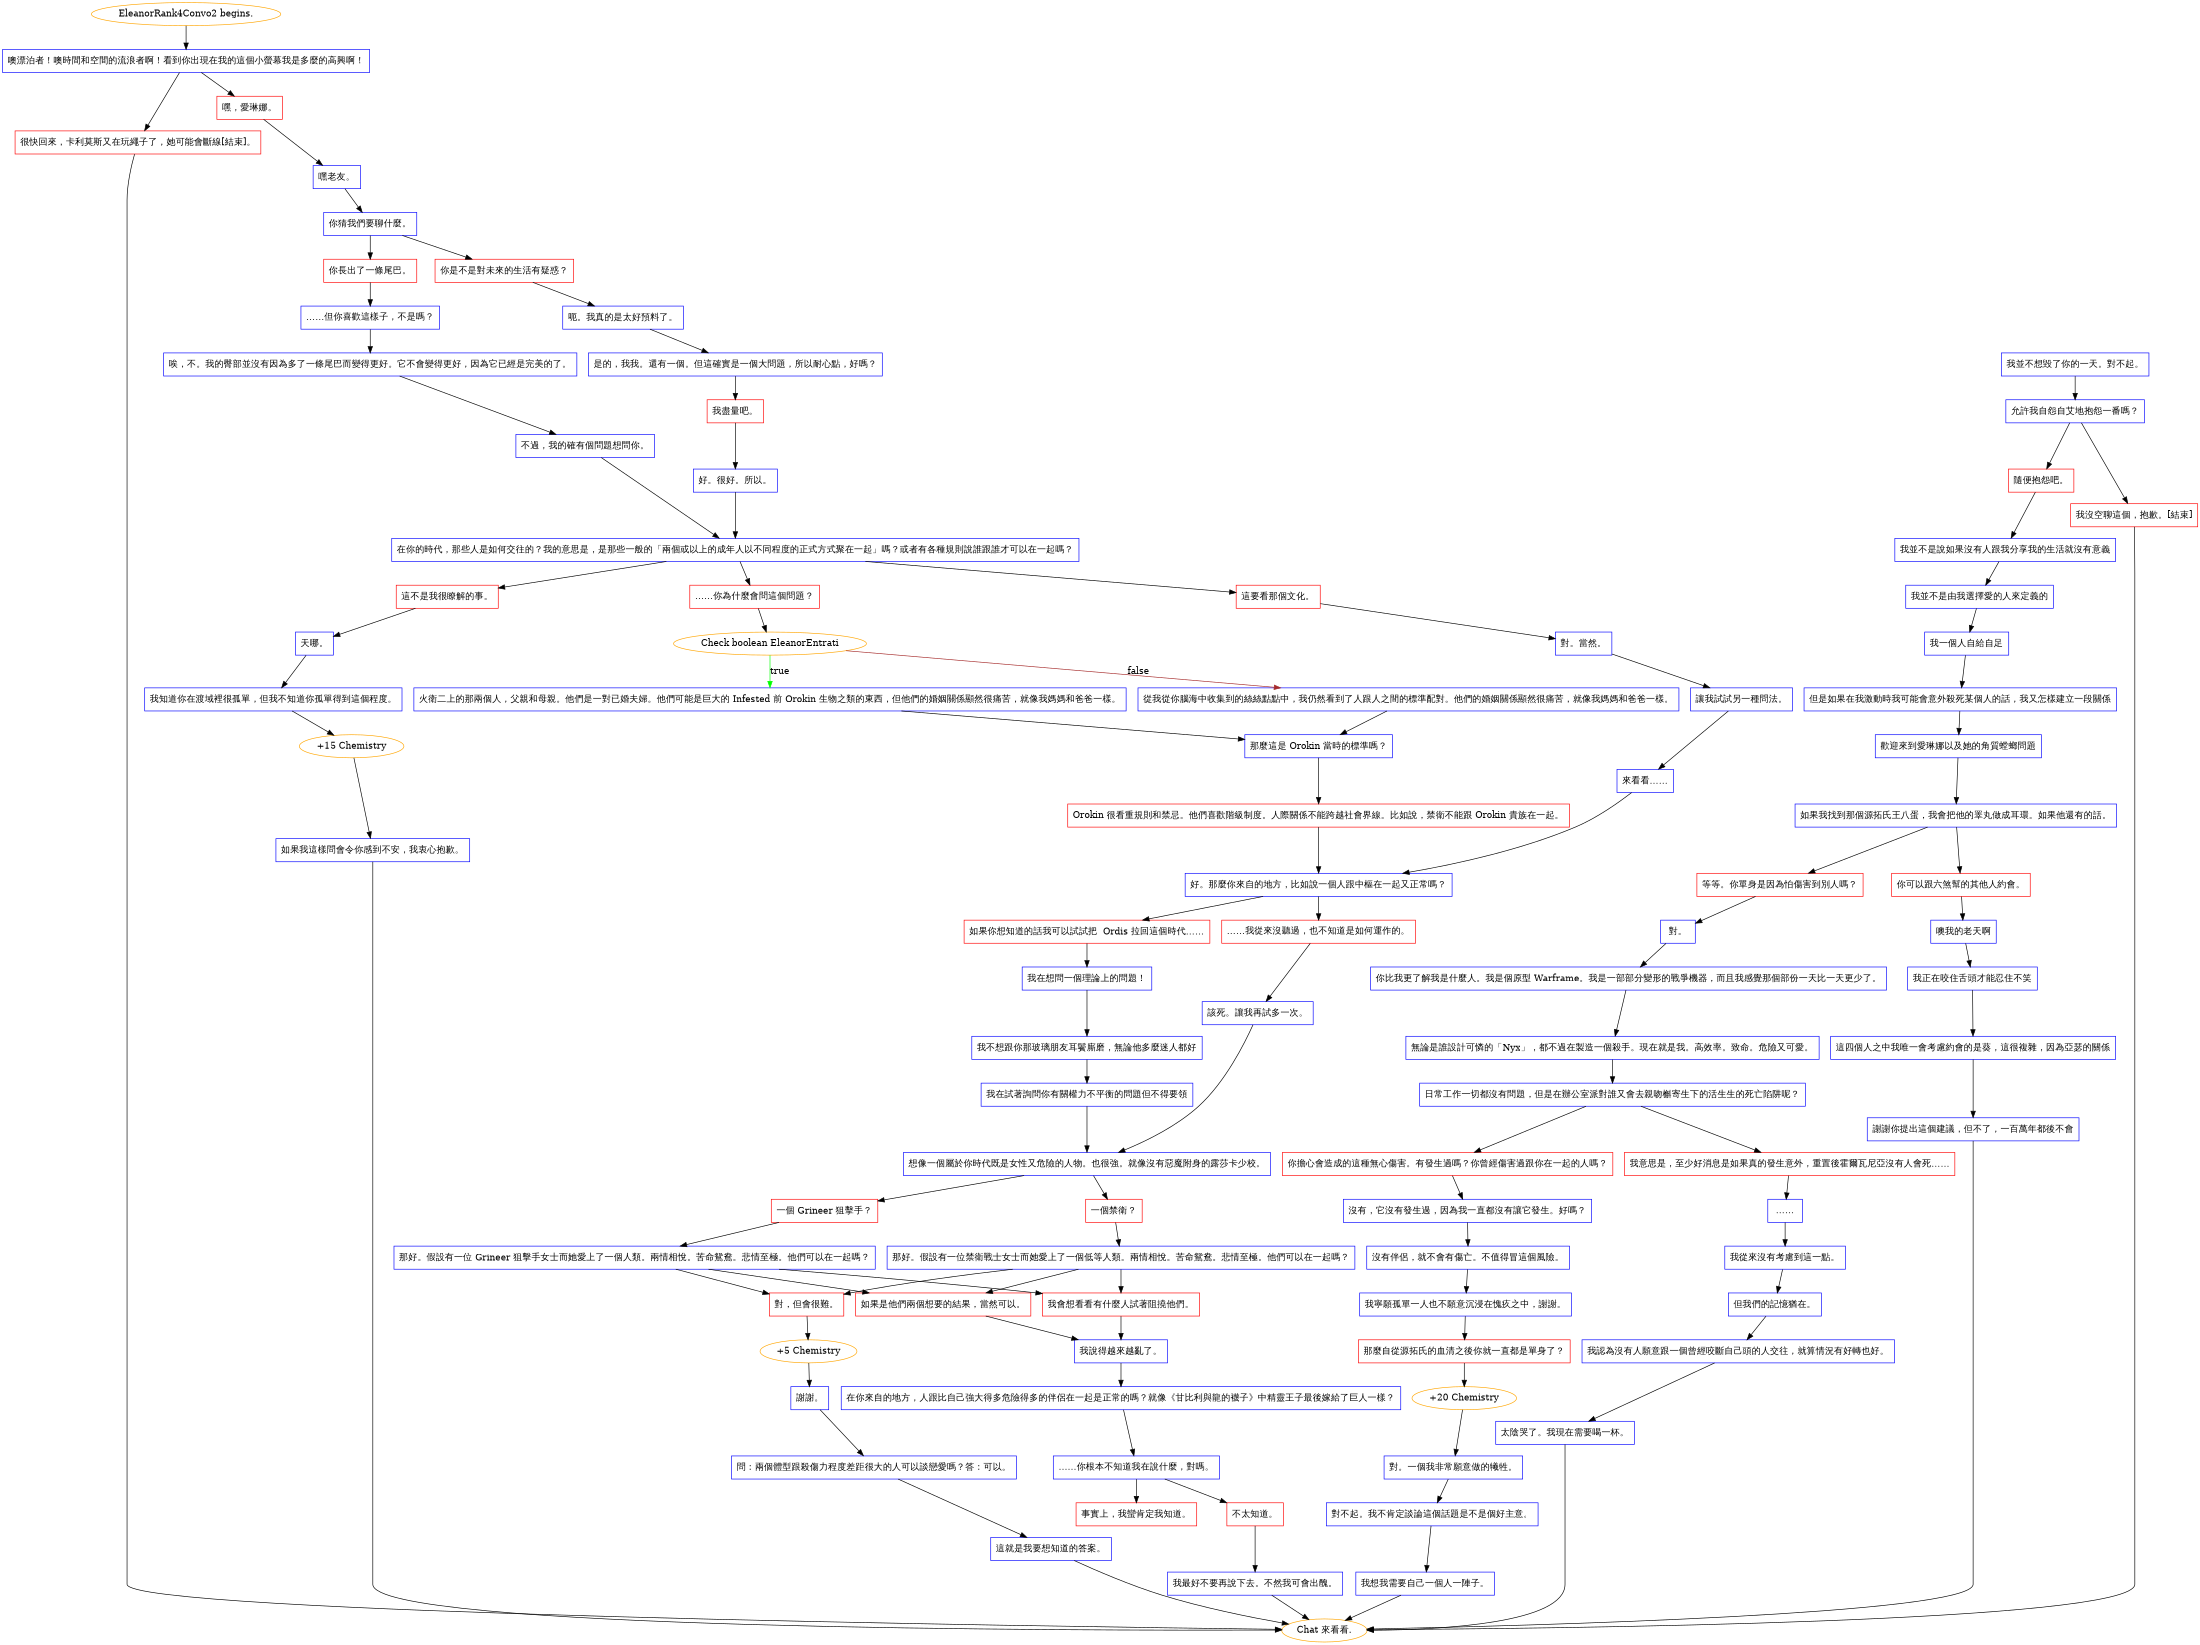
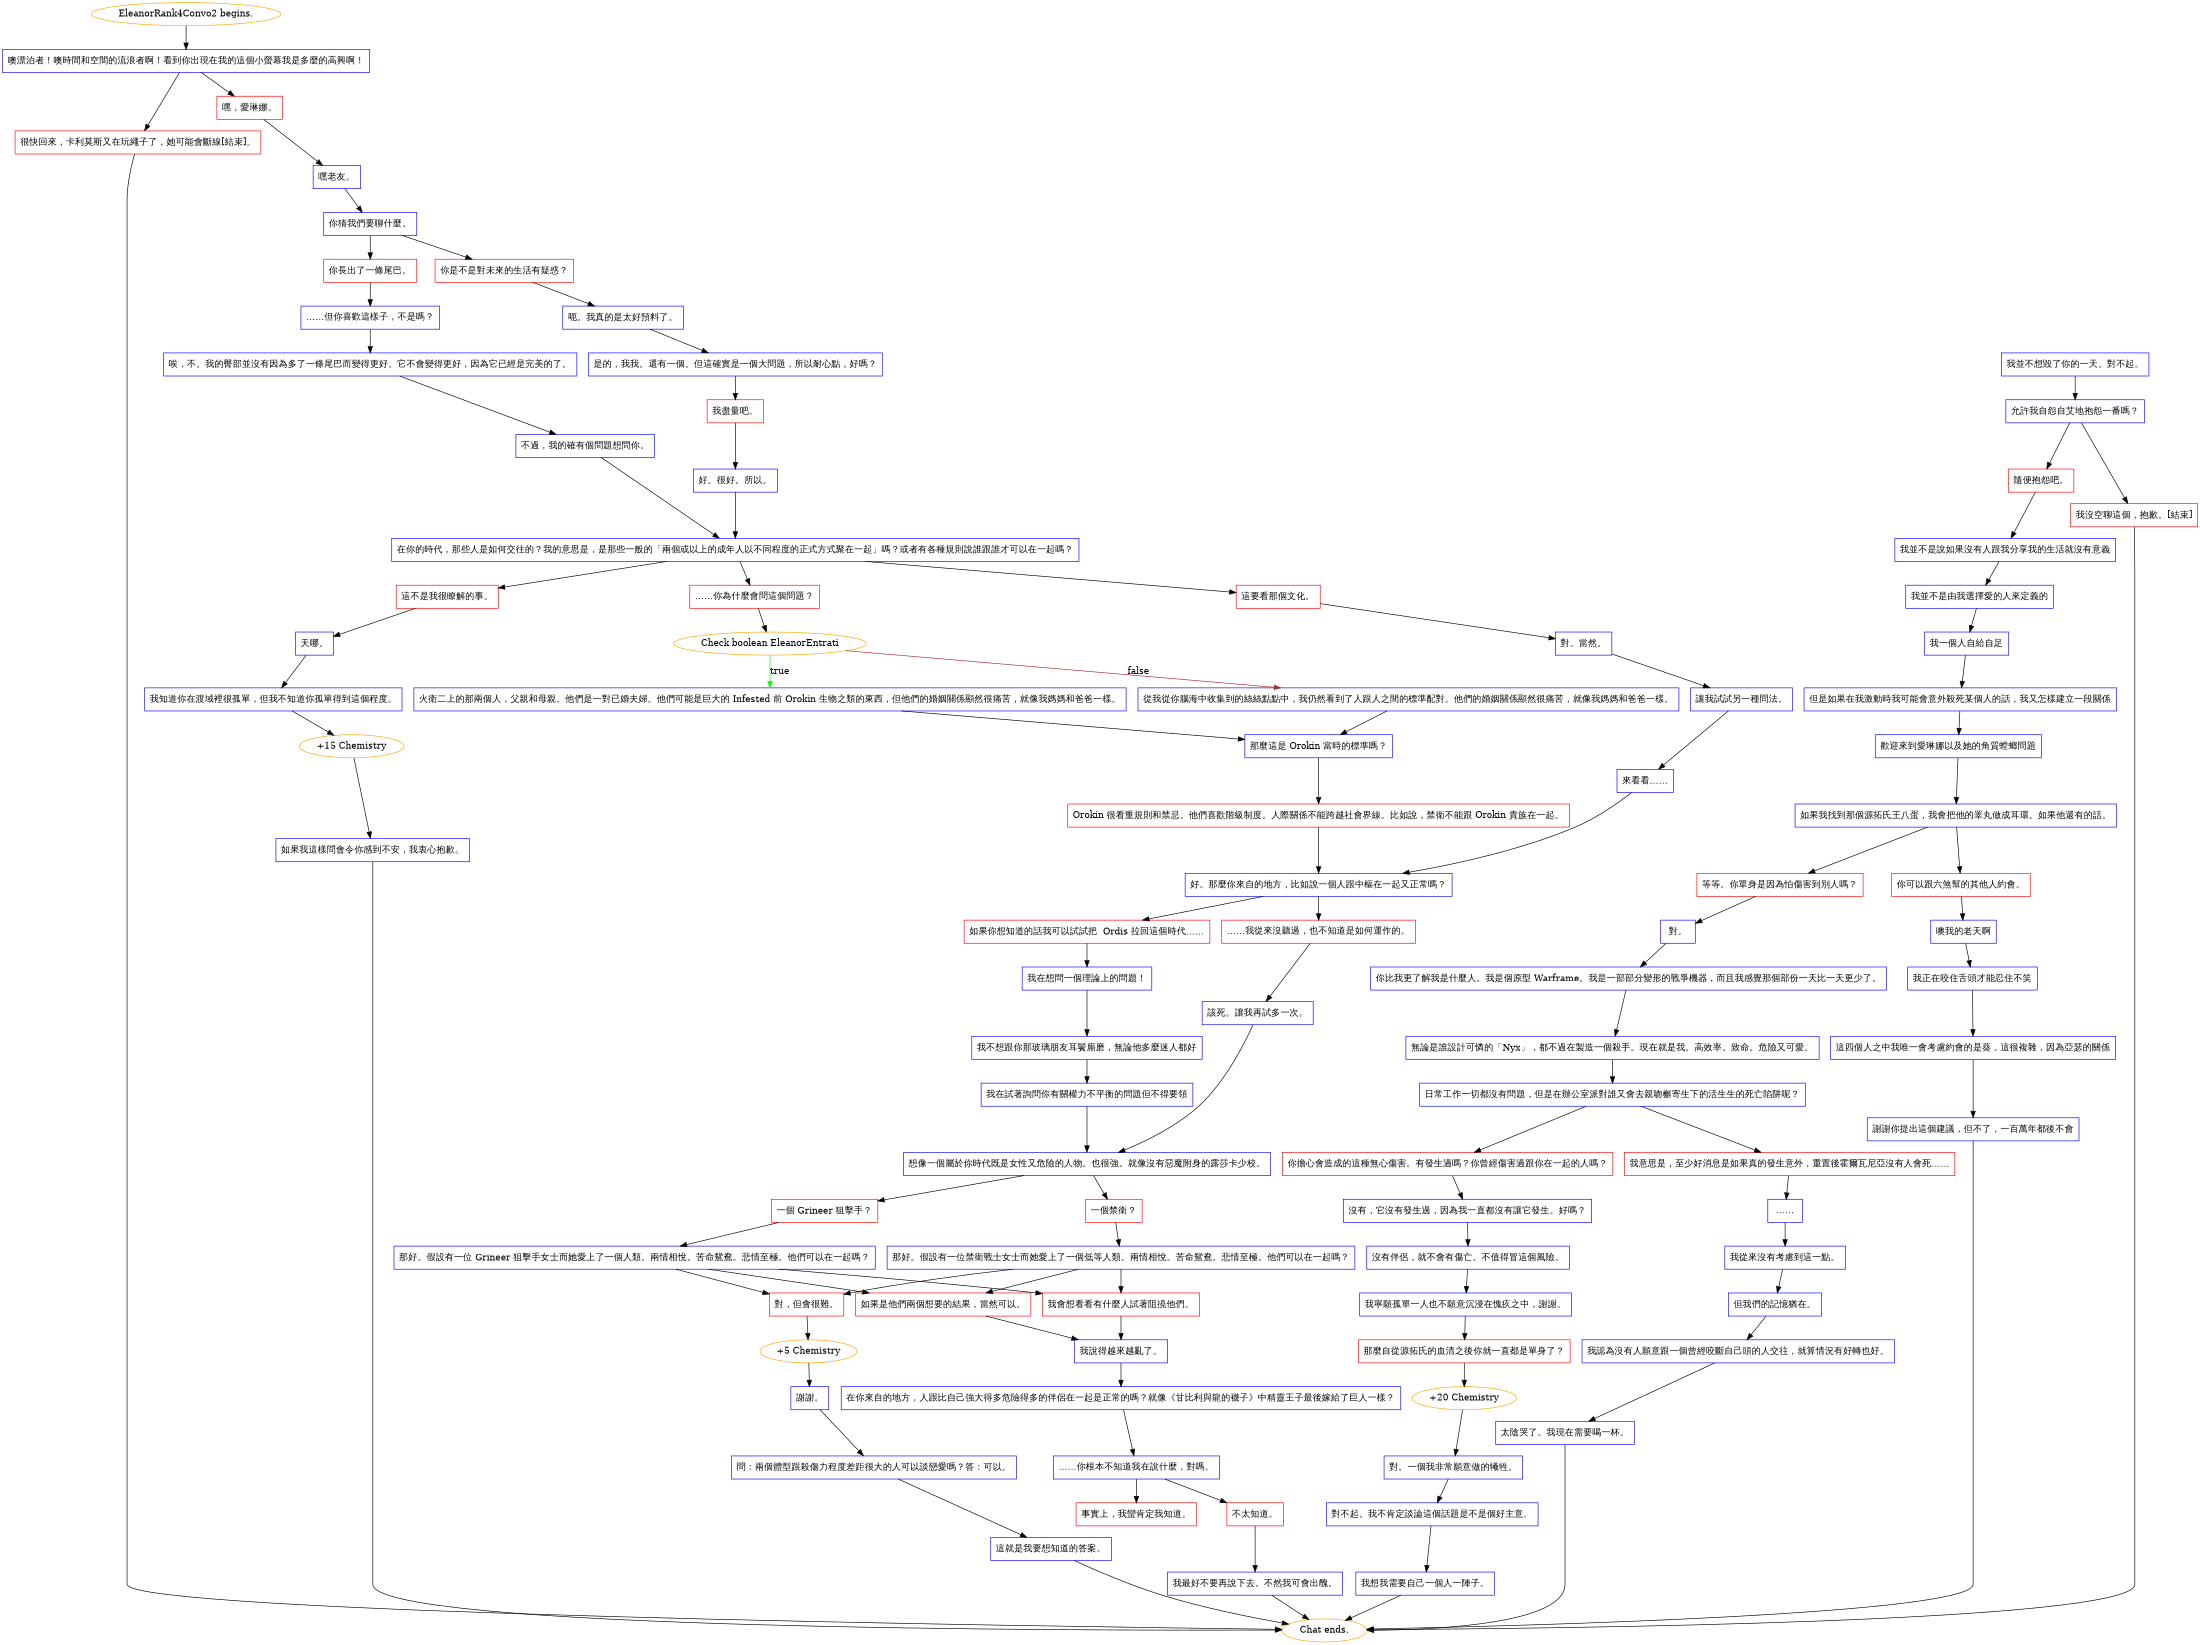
node "Chat 來看看.": label "Chat 來看看." -> "Chat ends."
